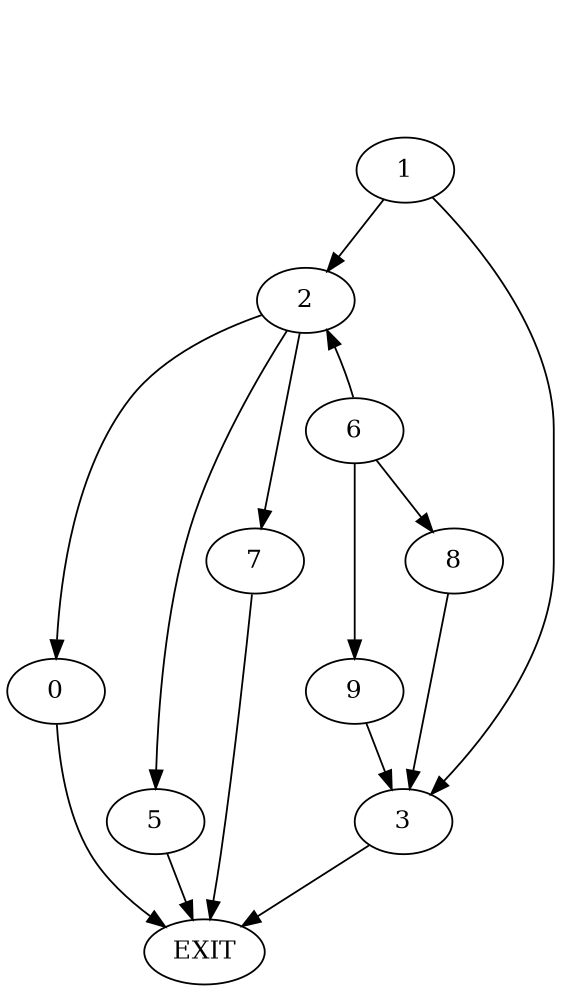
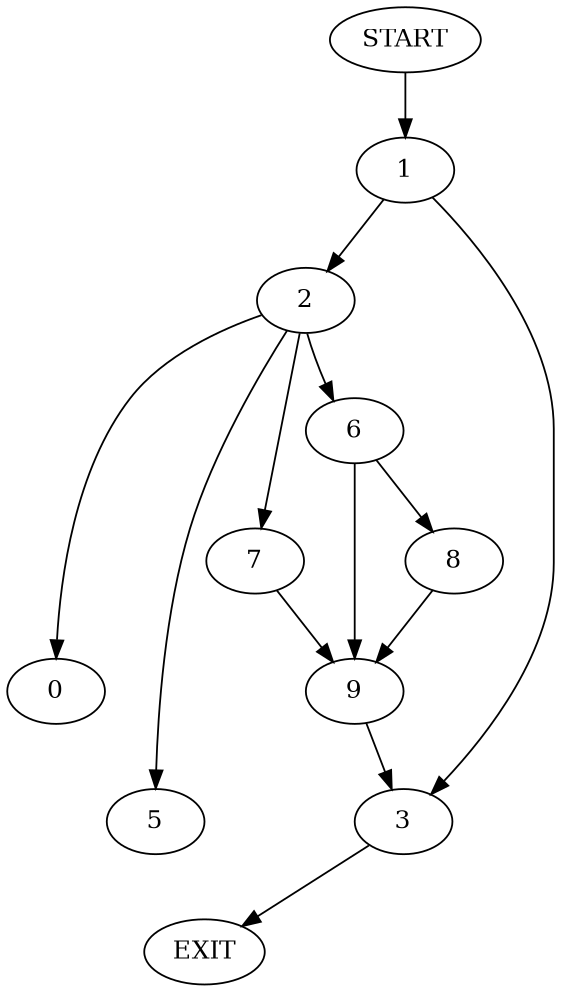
node "START": added
edge "6" -> "2": reversed
edge "8" -> "3": now "8" -> "9"
edge "7" -> "EXIT": now "7" -> "9"
edge "0" -> "EXIT": removed
edge "5" -> "EXIT": removed
